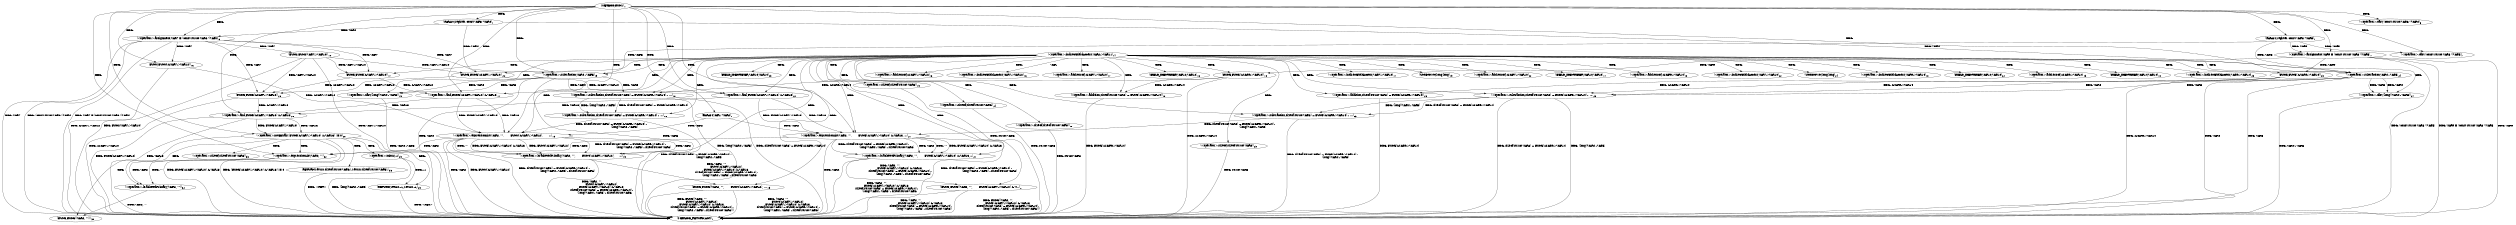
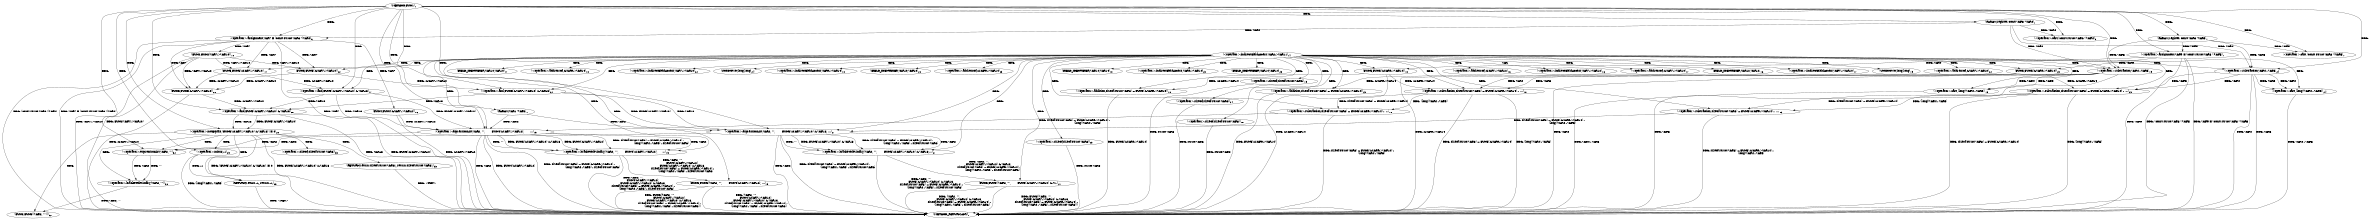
edge "(METHOD,FUN1)" -> "(FUN4,FUN4(&VAR7->VAR12))": now "(METHOD,FUN1)" -> "(<operator>.minus,-1)"
edge "(PARAM,register const VAR3 *VAR4)" -> "(<operator>.cast,(const struct VAR6 *)VAR4)": added, label "DDG: VAR4"
